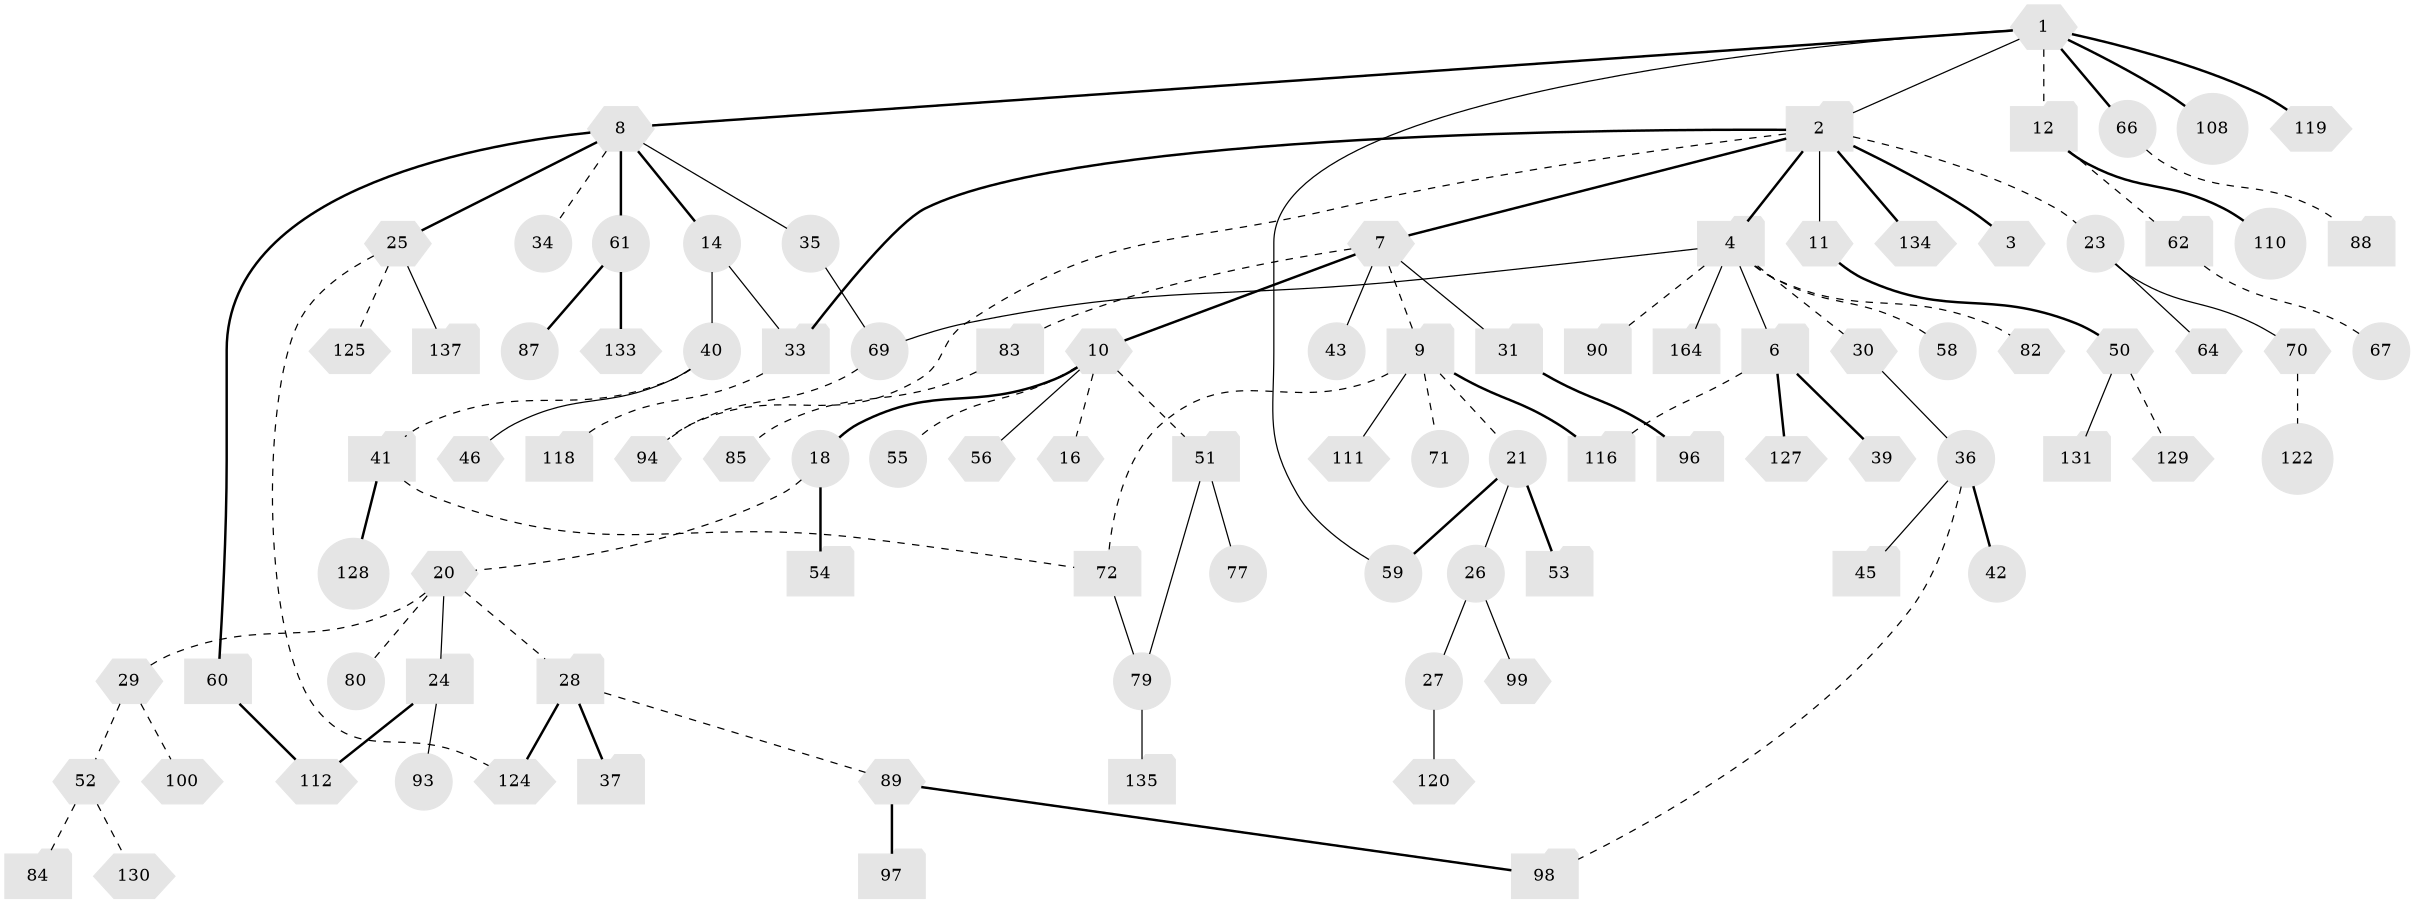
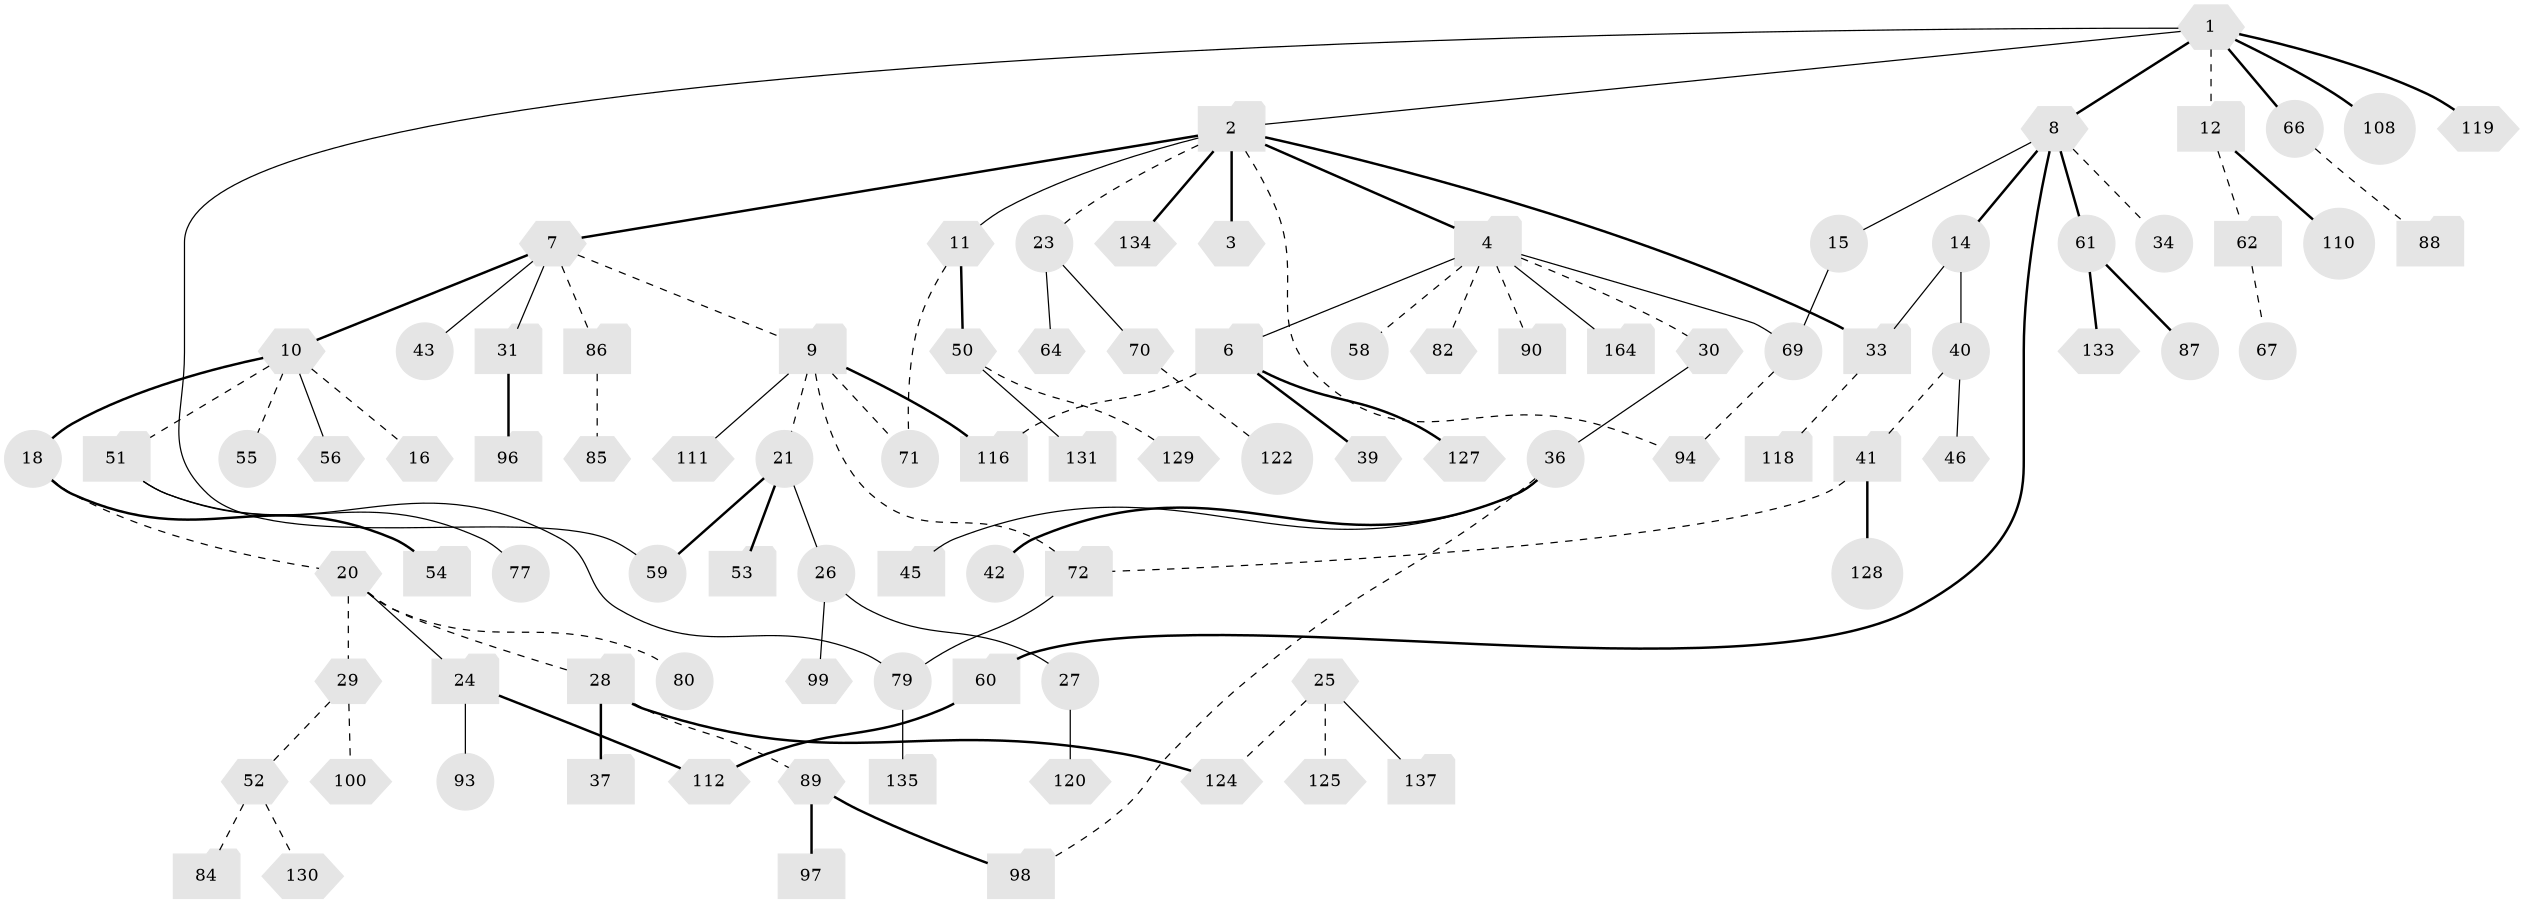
edge "8" -- "25": removed
node "35": label "35" -> "15"
edge "11" -- "71": added
node "83": label "83" -> "86"
